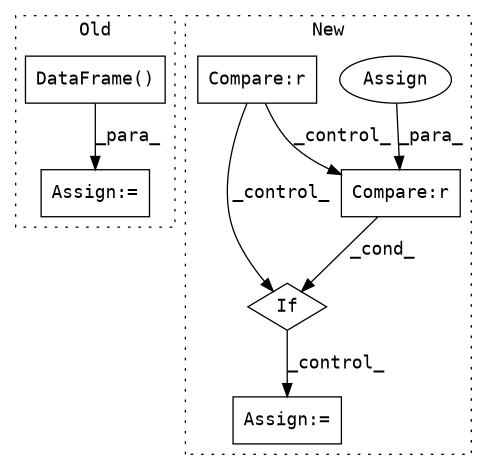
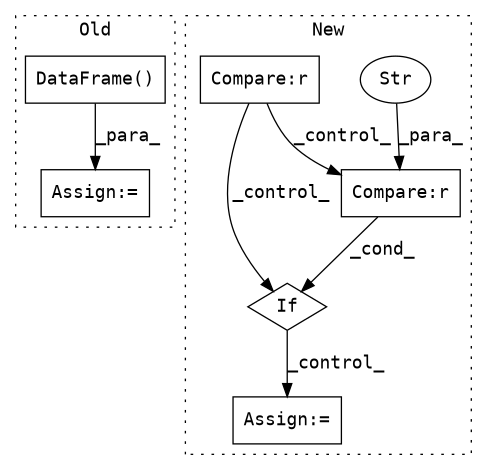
node "Assign": label "Assign" -> "Str"
